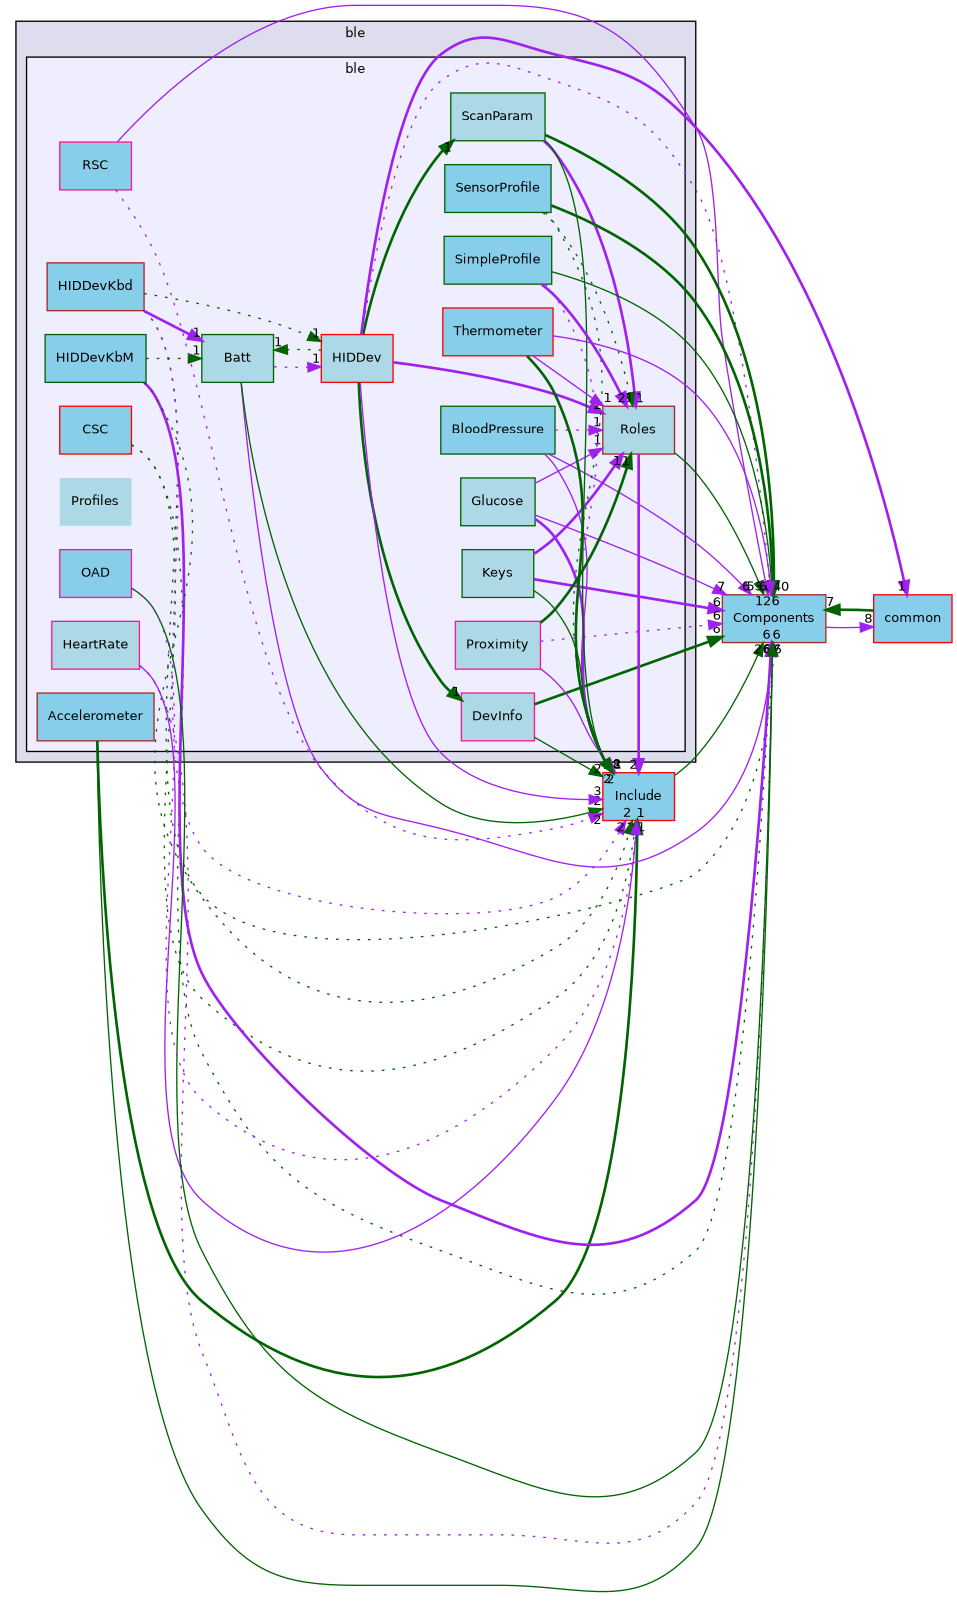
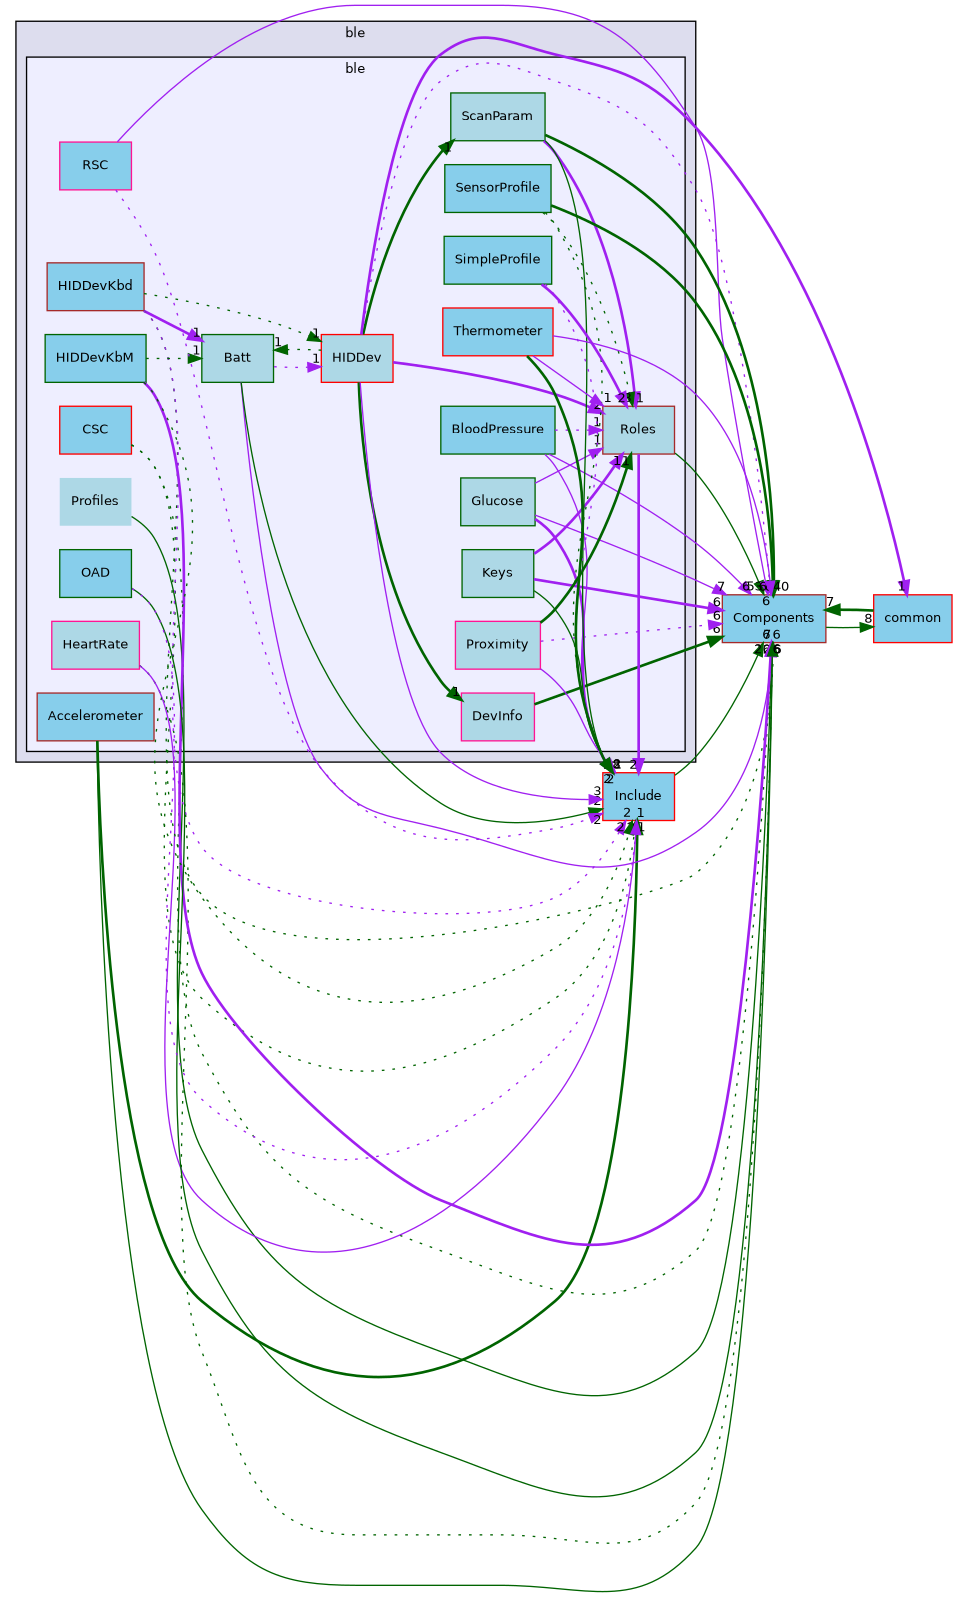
edge "SimpleProfile" -> "Components": now "Profiles" -> "Components"
node "OAD": color deeppink -> darkgreen
edge "Components" -> "common": color purple -> darkgreen
edge "DevInfo" -> "Include": removed
edge "HeartRate" -> "Components": color purple -> darkgreen
